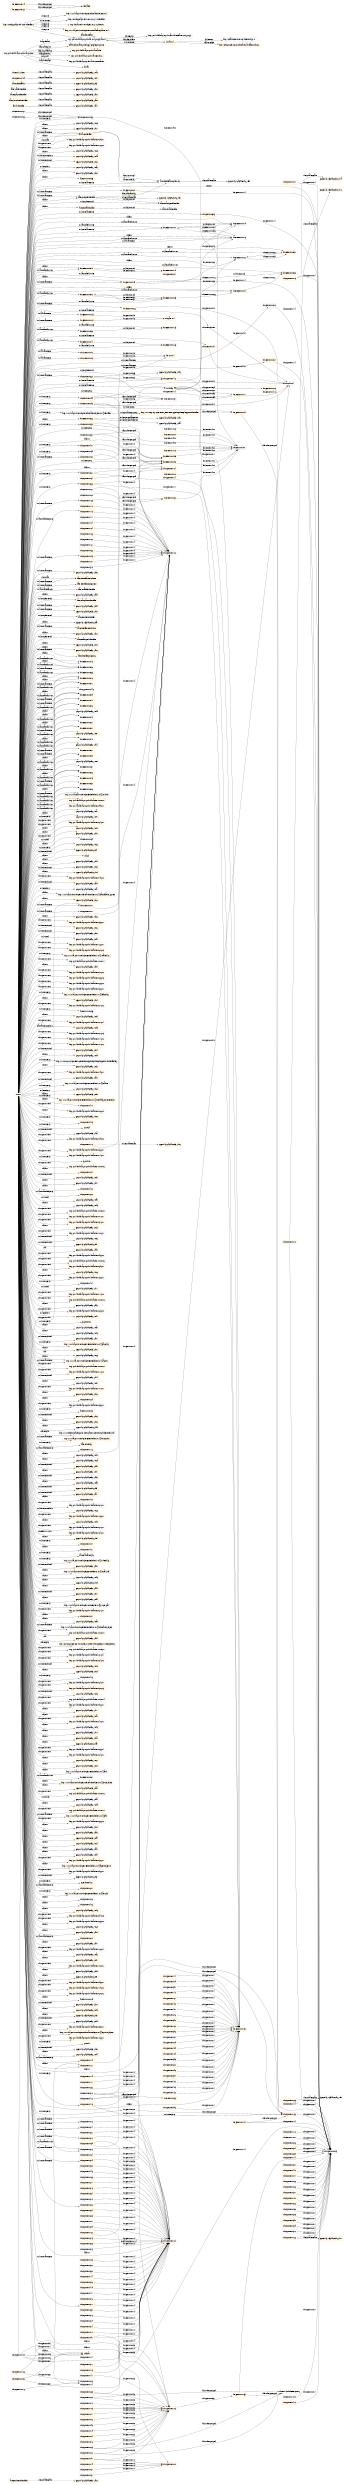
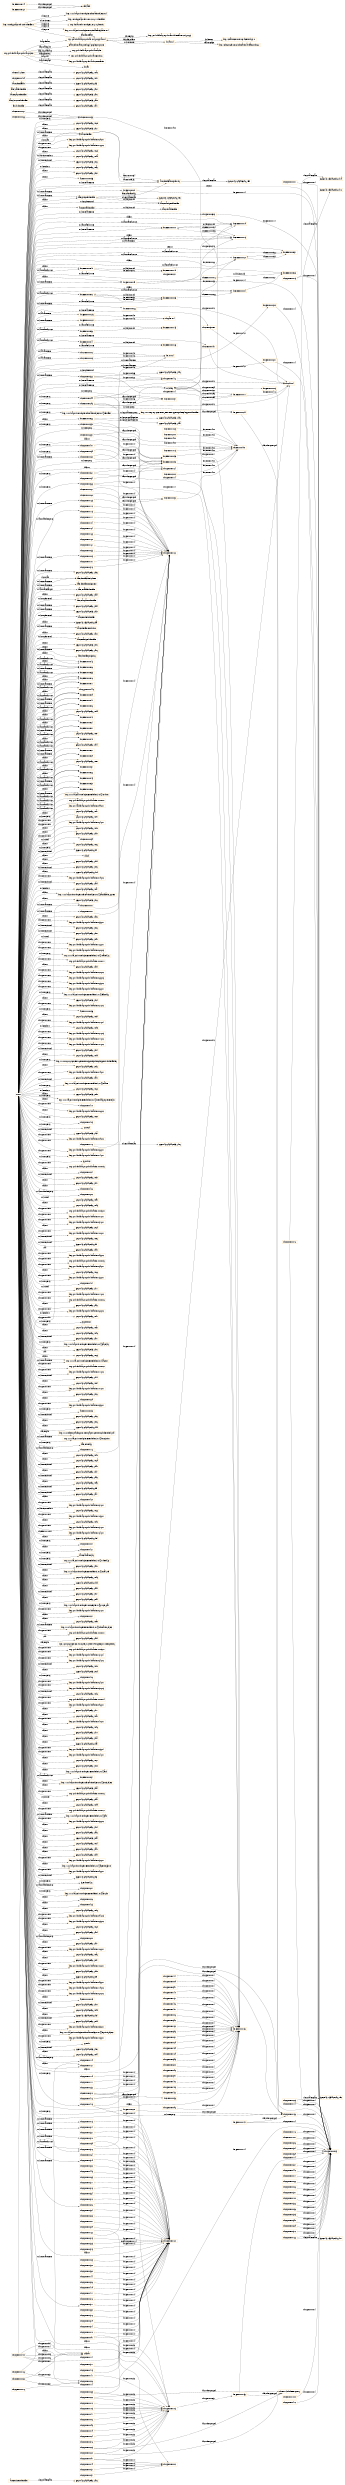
edge "NULL" -> "56e80045:1695d98ec98:-7e9e": label "maintained:members" -> "owl:members"
